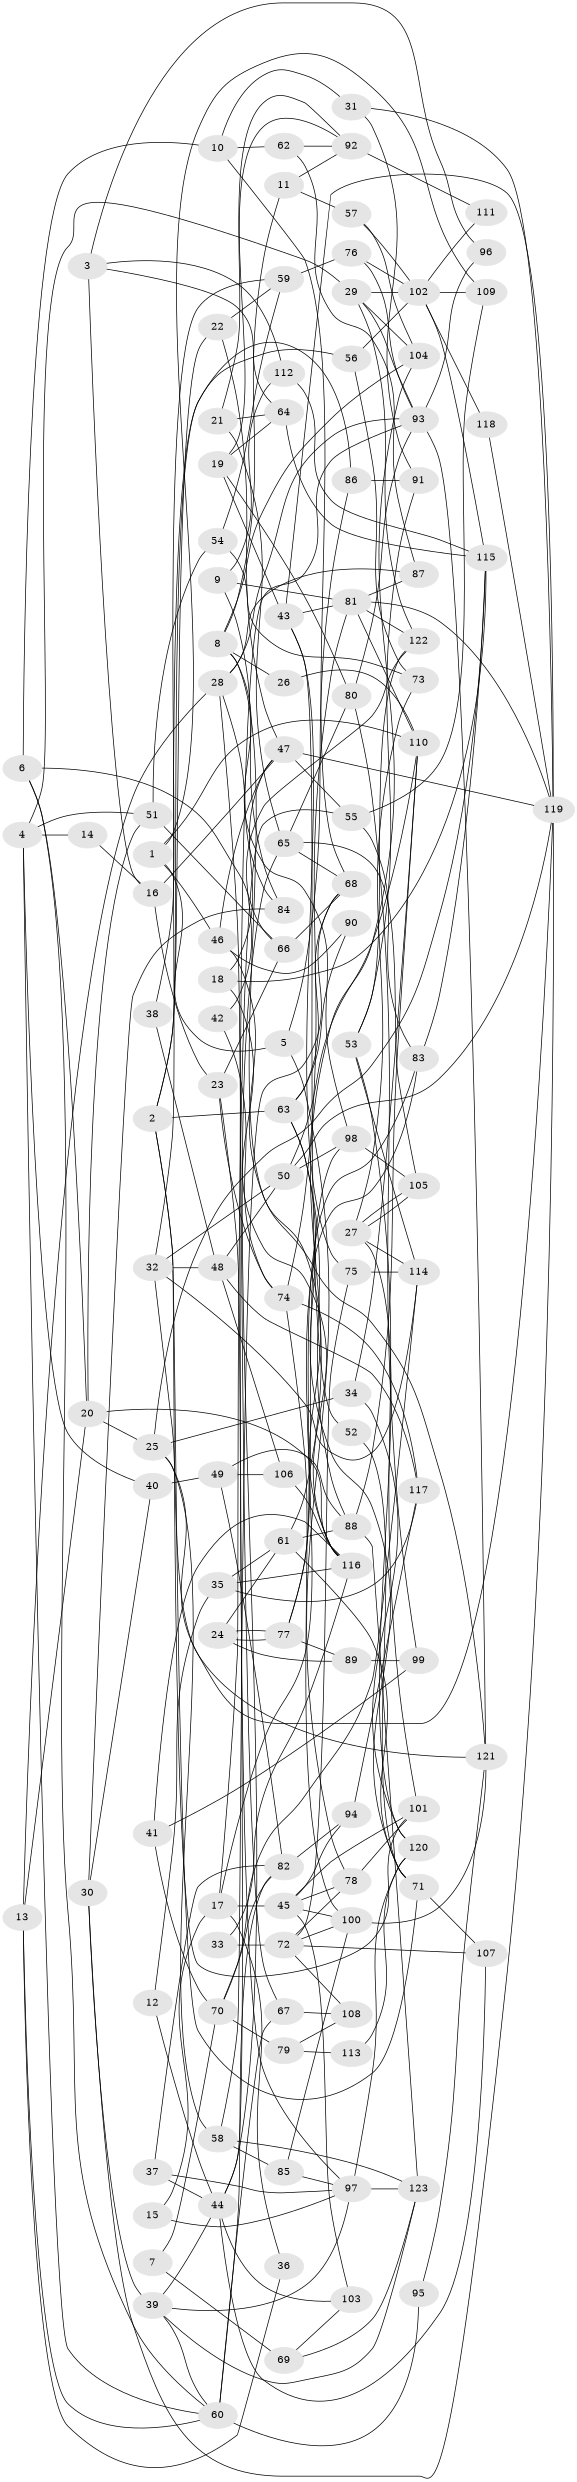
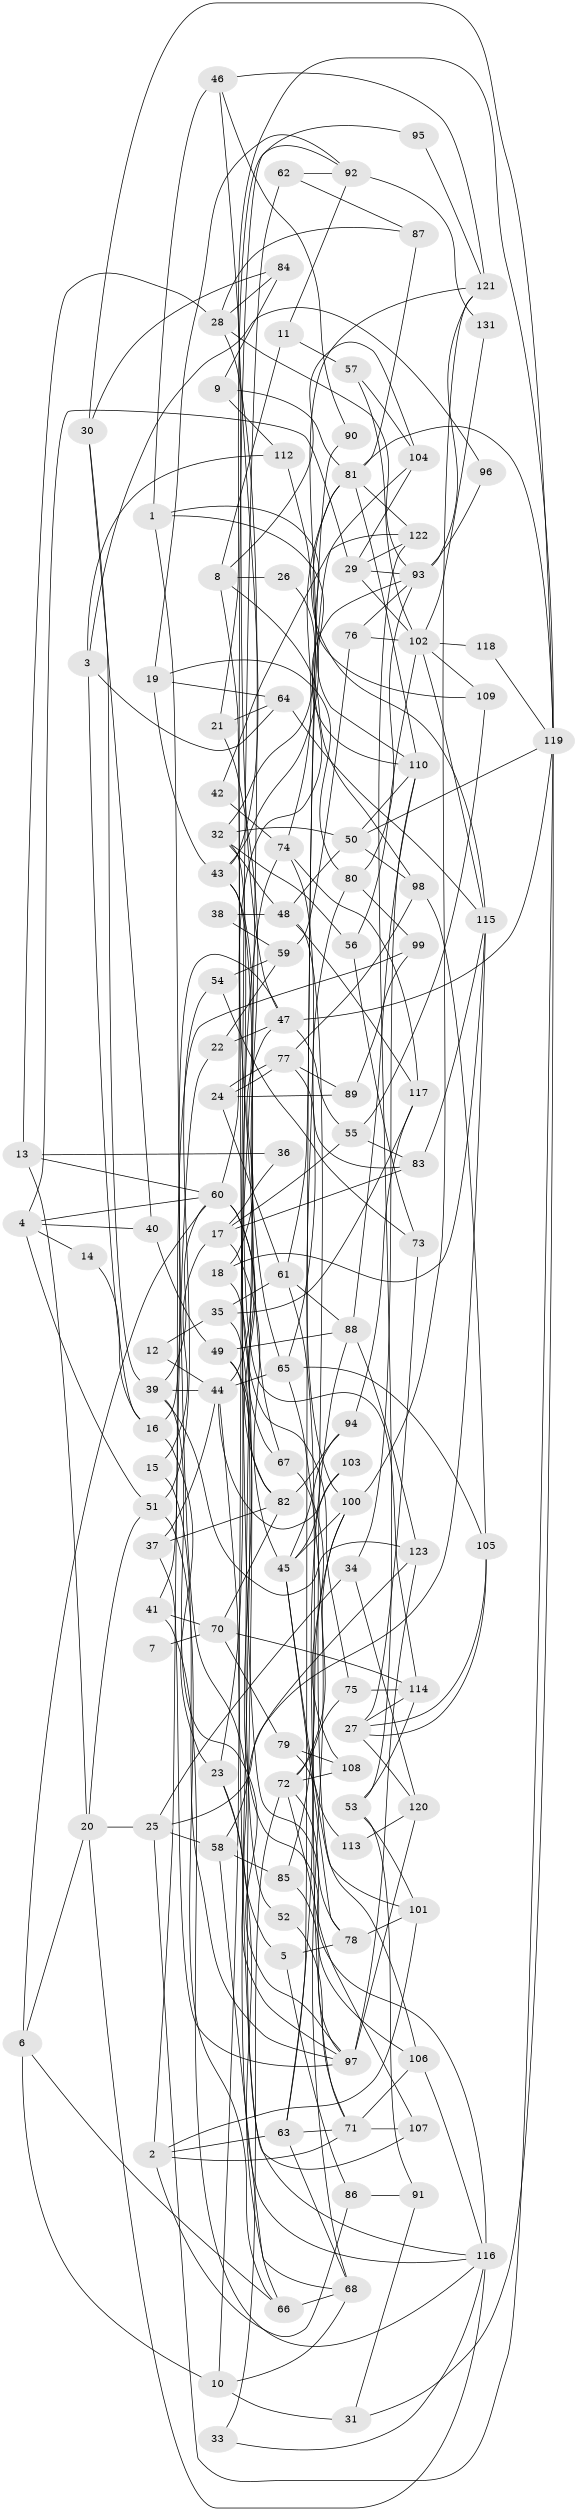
node "111": label "111" -> "131"
edge "106" -- "71": added
node "69": removed
